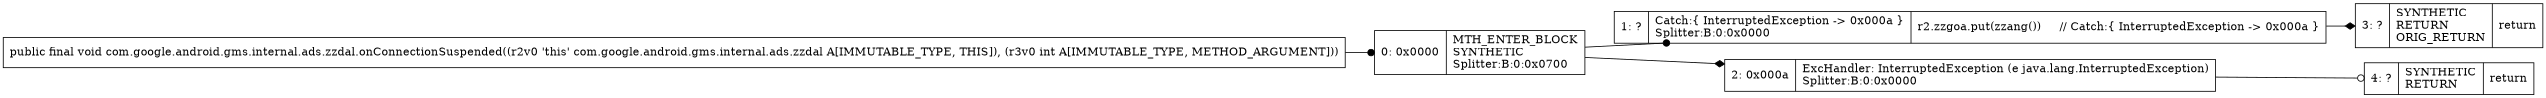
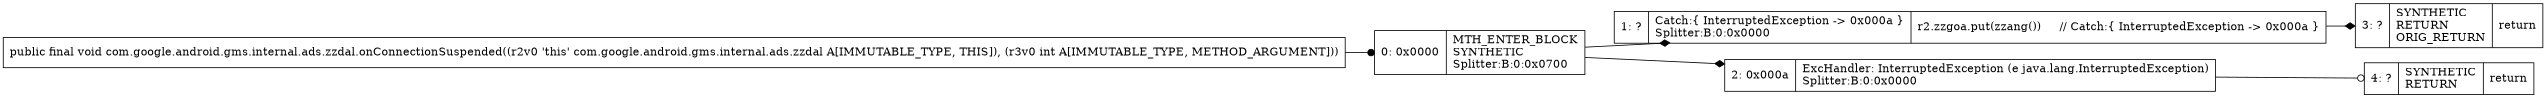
edge "0: 0x0000" -> "1: ?": arrowhead dot -> diamond
